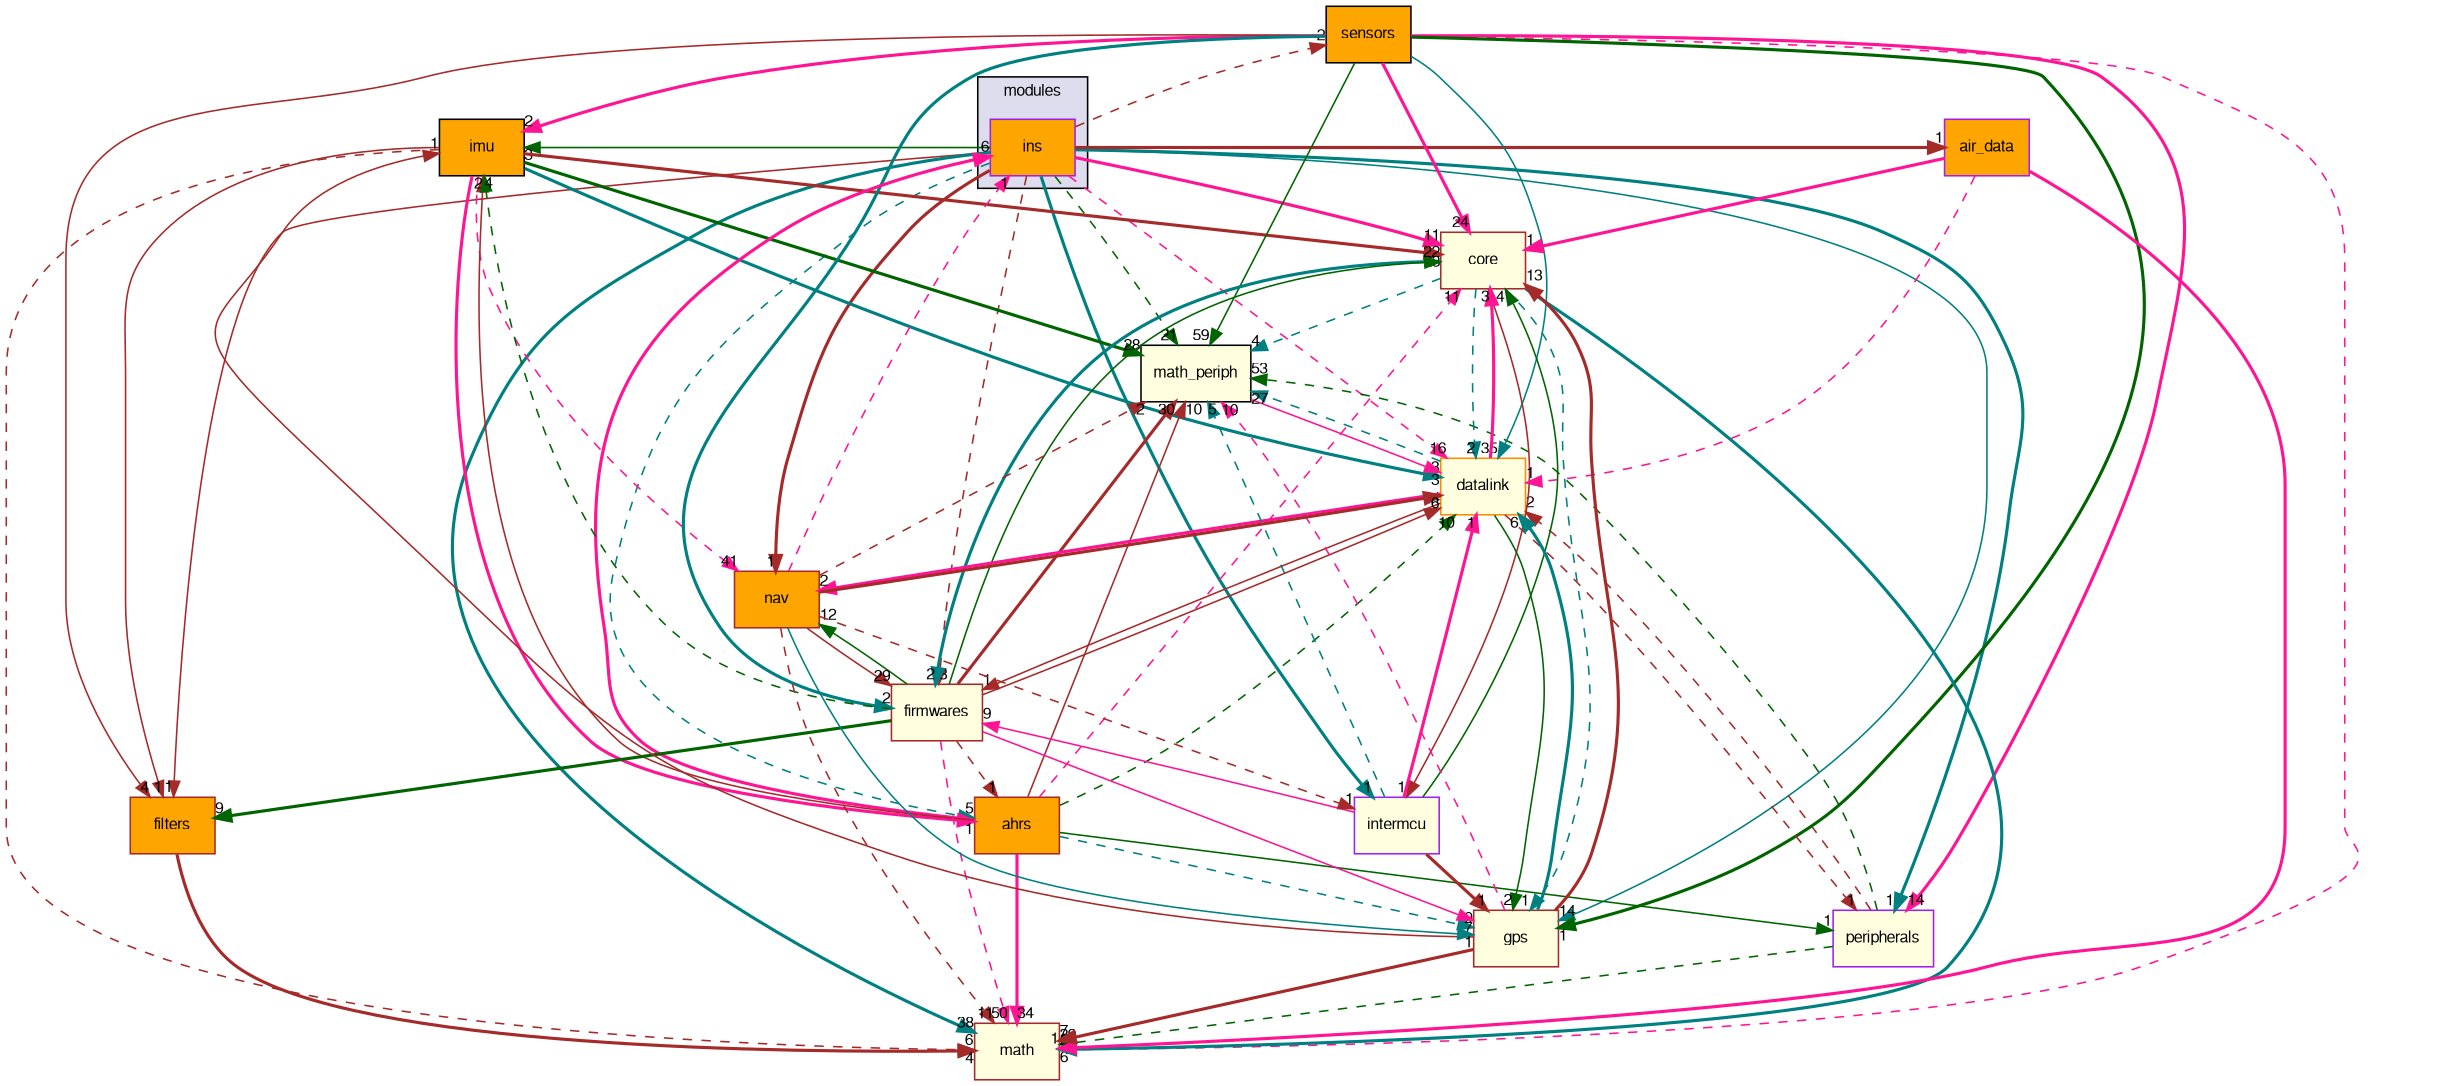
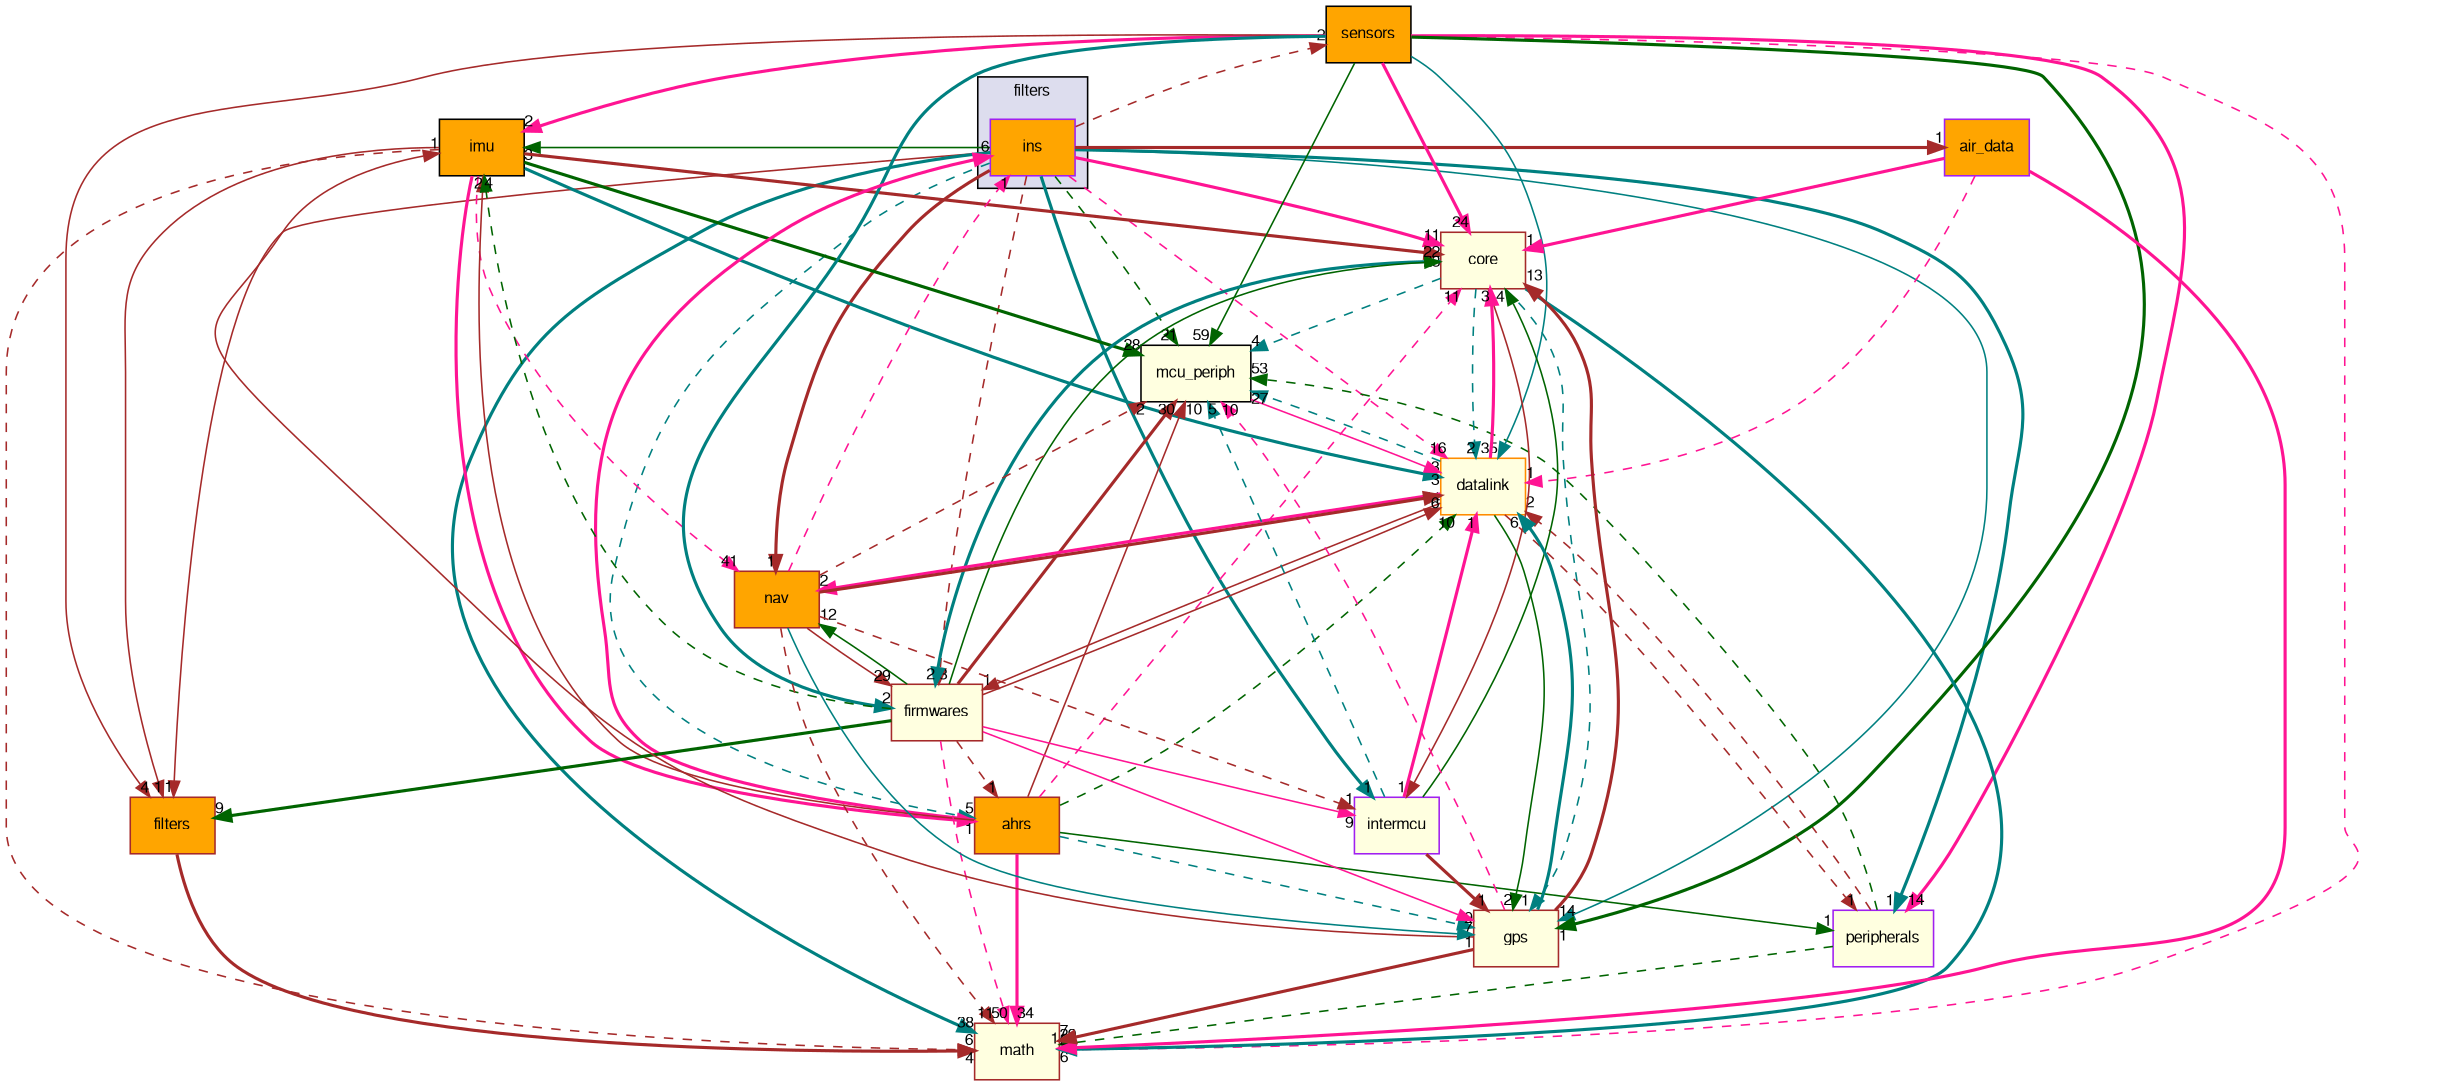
cluster "modules": label "modules" -> "filters"
node "math_periph": label "math_periph" -> "mcu_periph"
edge "intermcu" -> "firmwares": reversed
